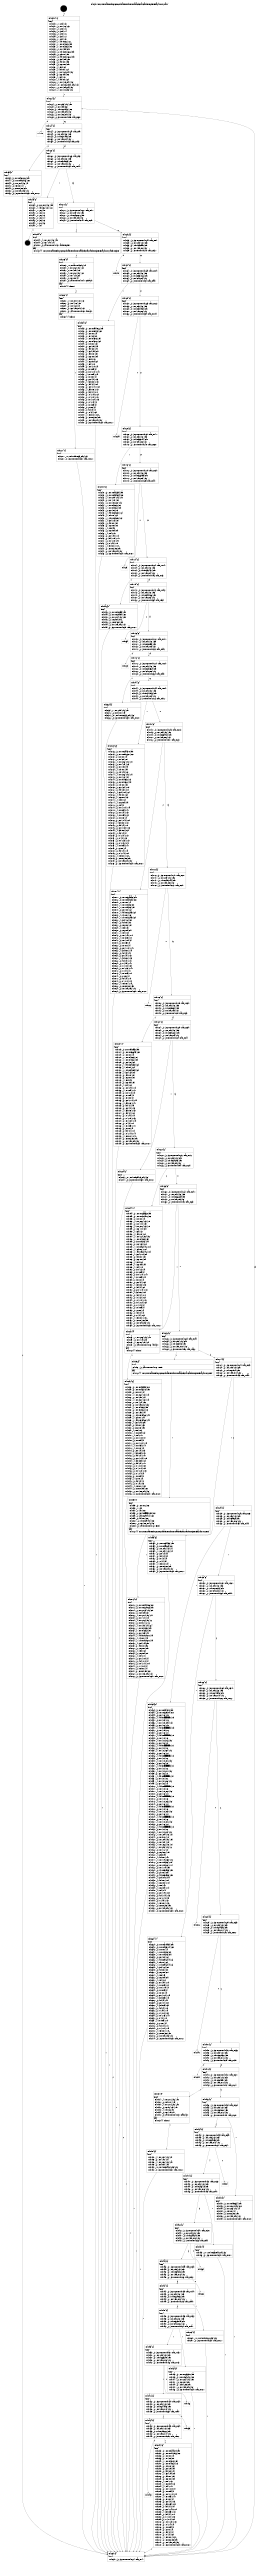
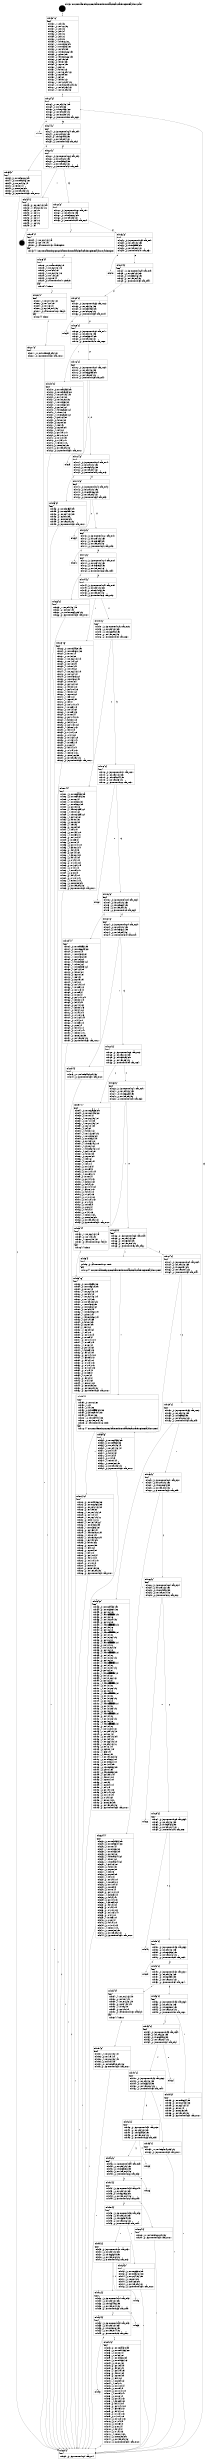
node "0x401f5d [137]": removed
